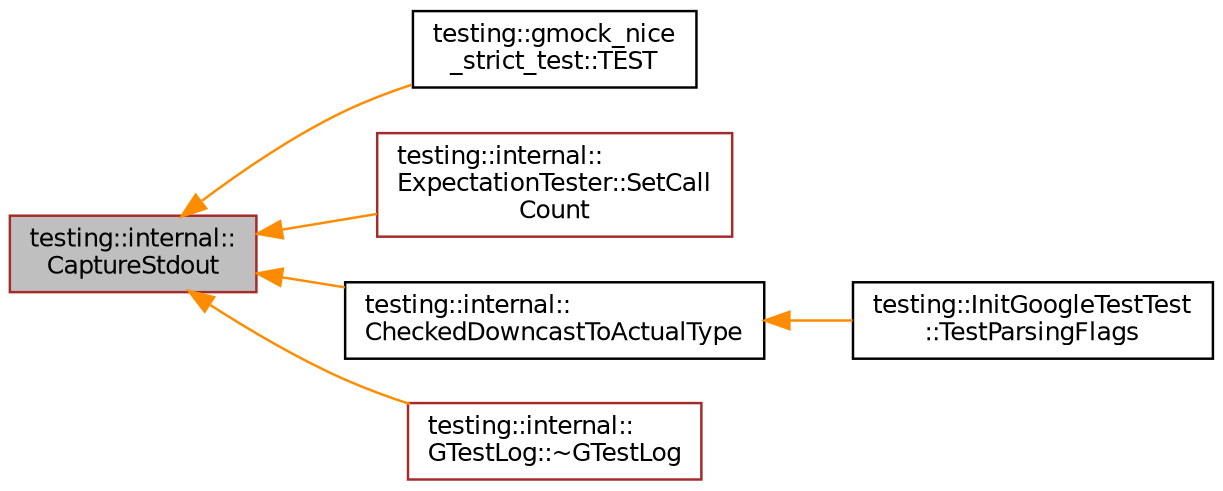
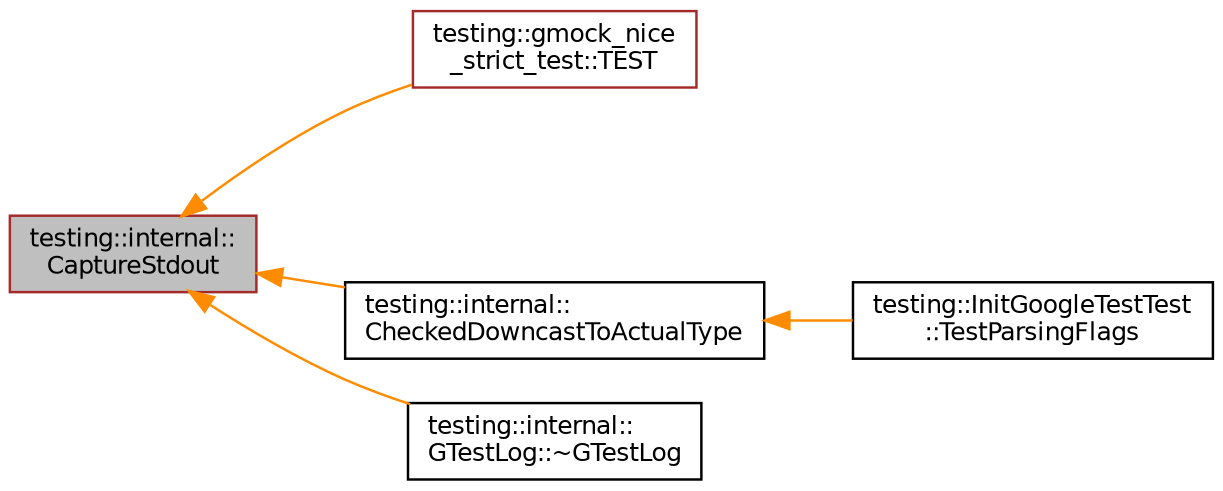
node "testing::gmock_nice _strict_test::TEST": color black -> brown
node "testing::internal:: ExpectationTester::SetCall Count": removed
node "testing::internal:: GTestLog::~GTestLog": color brown -> black
